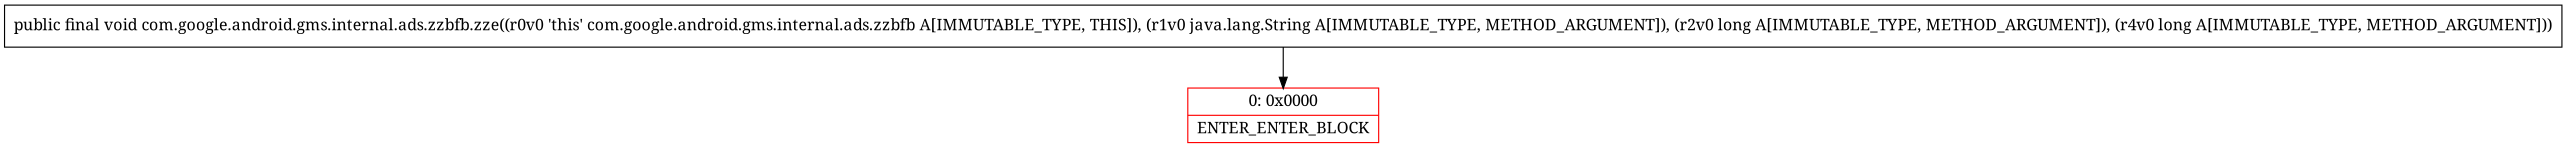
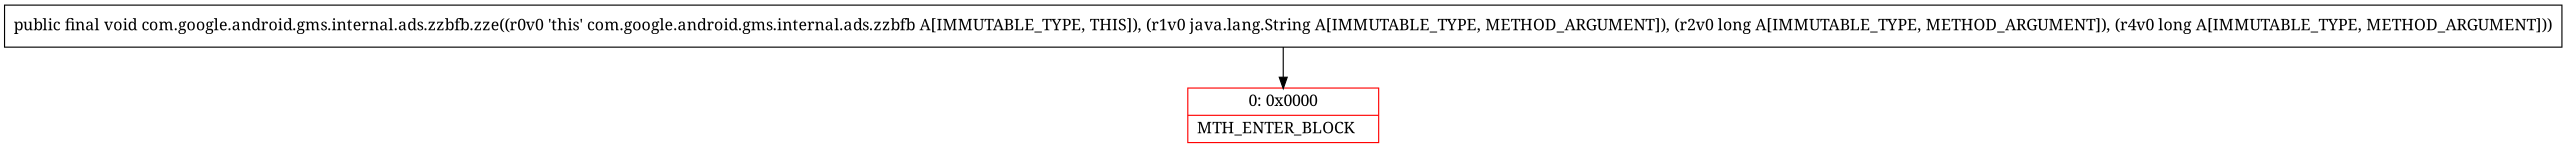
node "0: 0x0000": text "ENTER_ENTER_BLOCK" -> "MTH_ENTER_BLOCK"
